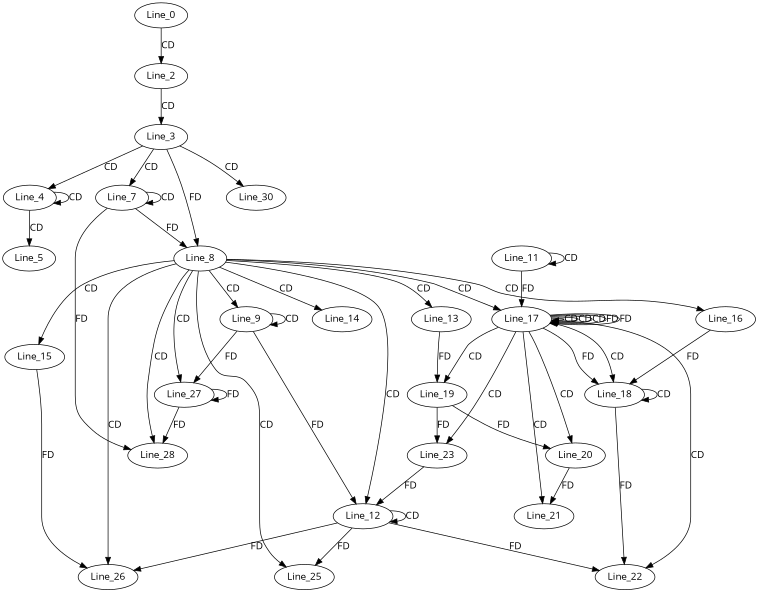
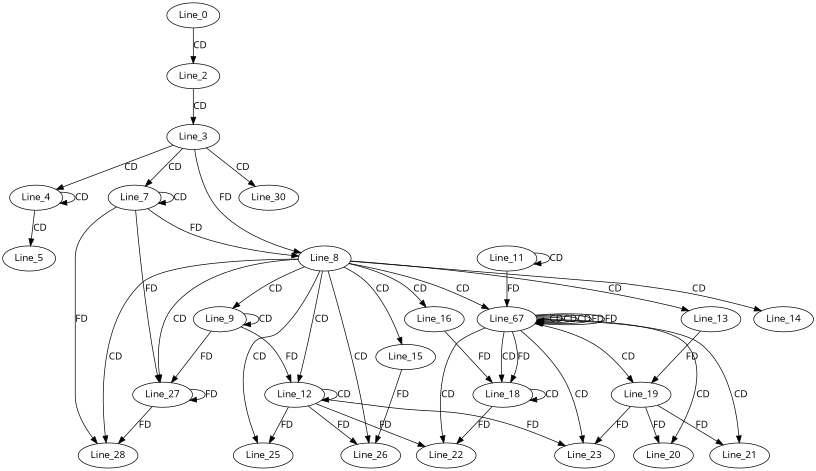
edge "Line_7" -> "Line_27": added, label "FD"
node "Line_17": label "Line_17" -> "Line_67"
edge "Line_20" -> "Line_21": now "Line_19" -> "Line_21"
edge "Line_23" -> "Line_12": reversed
